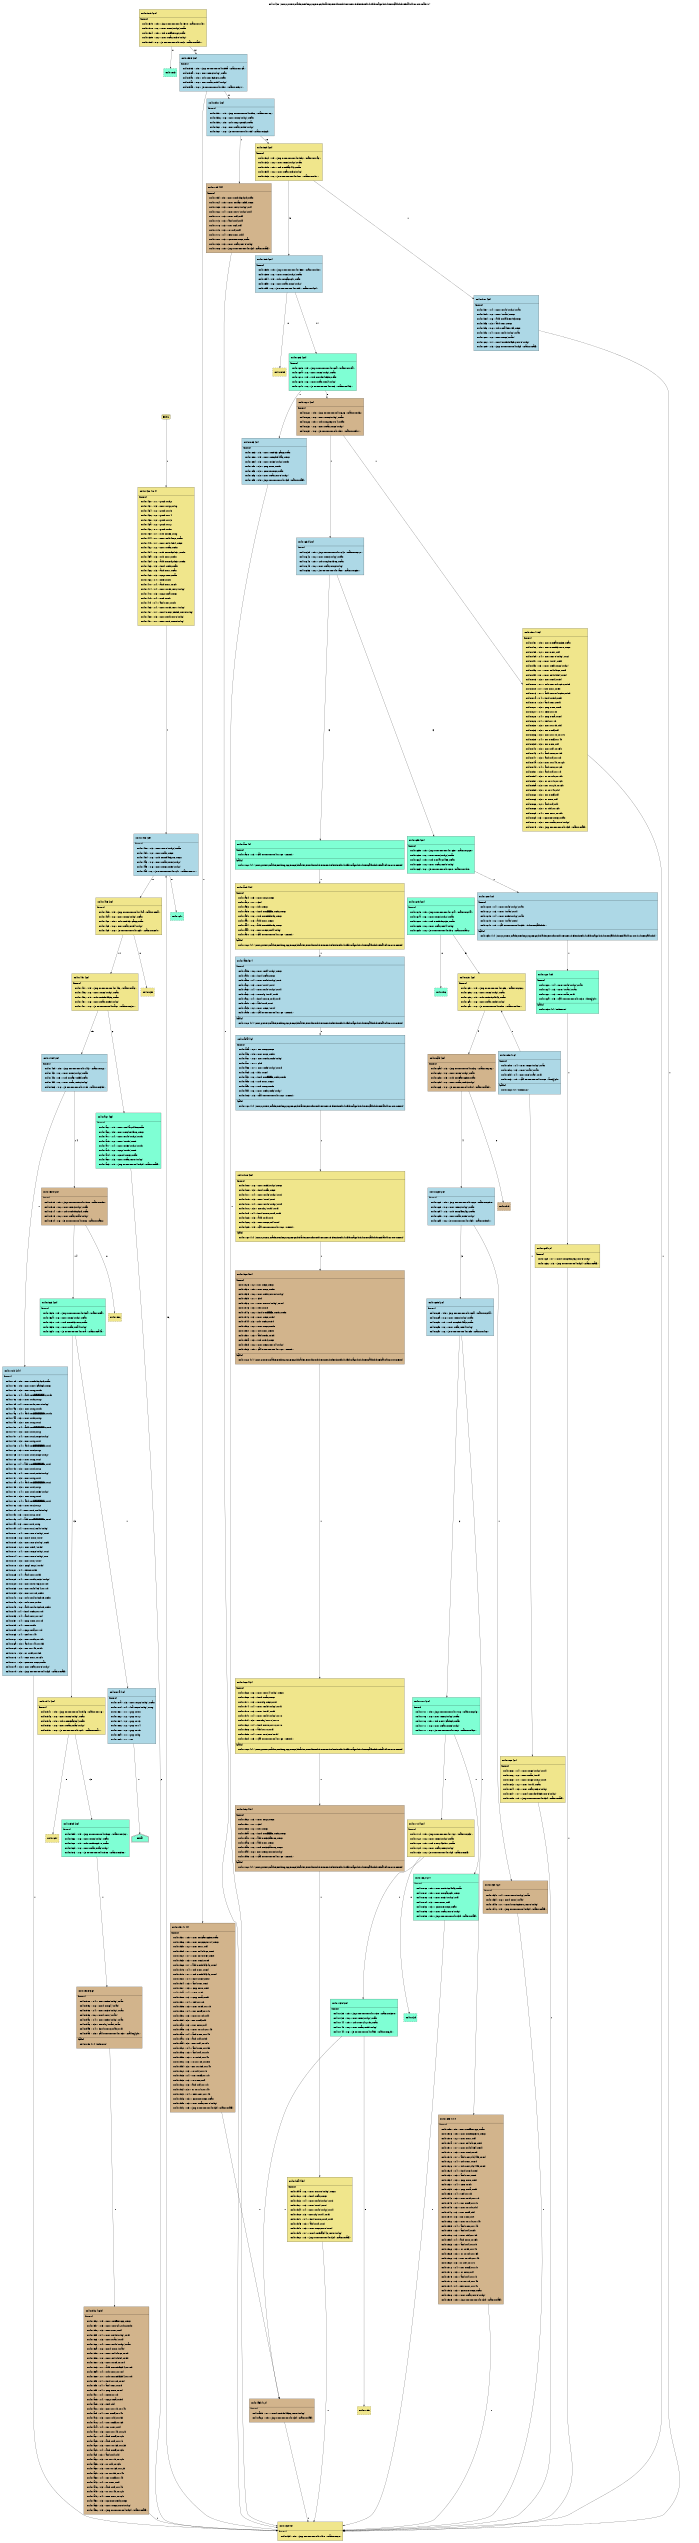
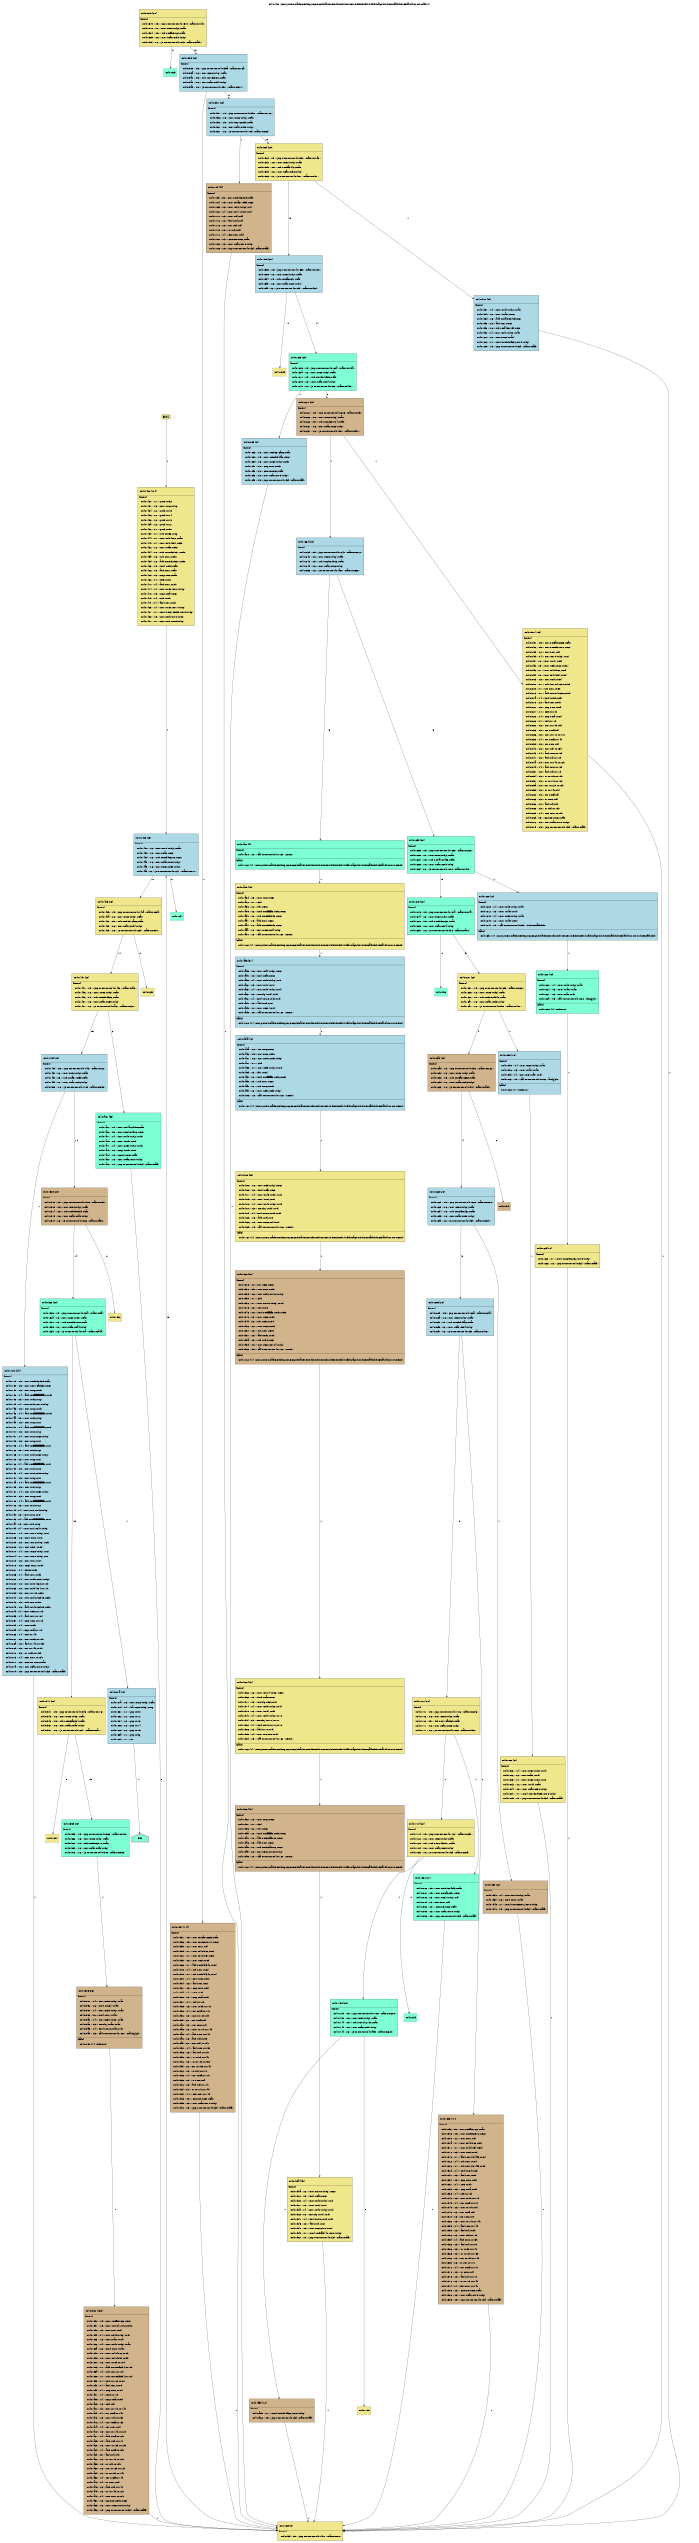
edge "0x401659 [28]" -> "0x401675 [28]": added, label "5"
edge "0x4018b8 [16]" -> "0x401691 [28]": reversed
node "0x401701 [28]": fillcolor aquamarine -> khaki
node "Final": label "Final" -> "Exit"
edge "0x401d51 [144]" -> "0x401a5b [12]": now "0x401d51 [144]" -> "0x401f2f [5]"
